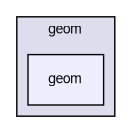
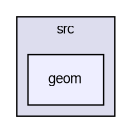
cluster "geom": label "geom" -> "src"
